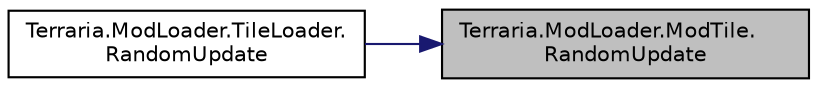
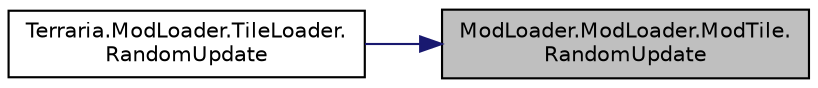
node "Terraria.ModLoader.ModTile. RandomUpdate": label "Terraria.ModLoader.ModTile. RandomUpdate" -> "ModLoader.ModLoader.ModTile. RandomUpdate"
